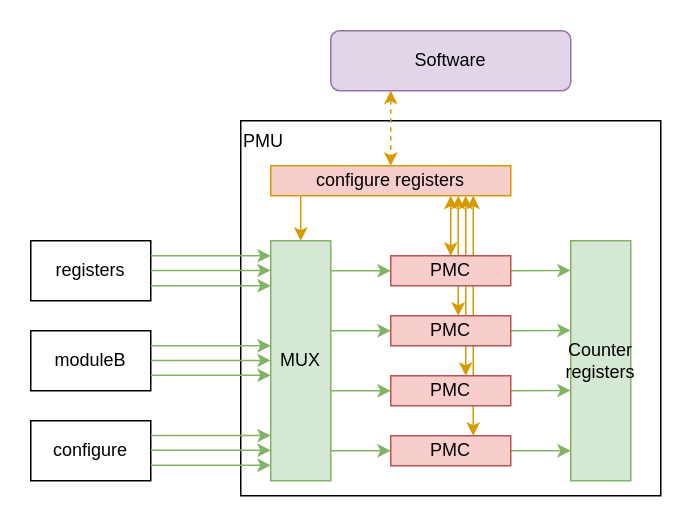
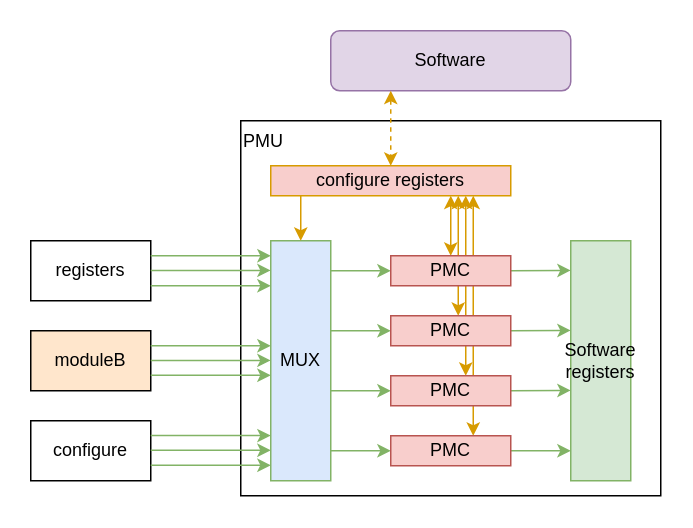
node "moduleB": fillcolor #ffffff -> #ffe6cc
node "MUX": fillcolor #d5e8d4 -> #dae8fc
node "Counter registers": label "Counter registers" -> "Software registers"
